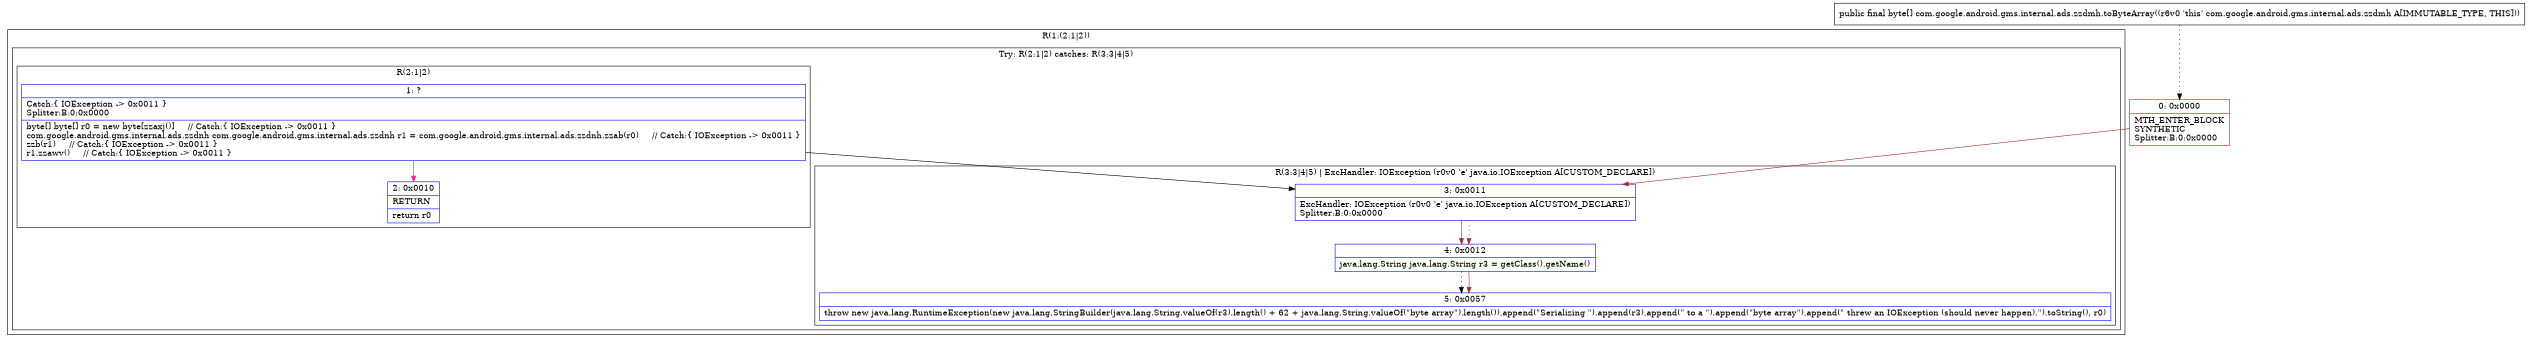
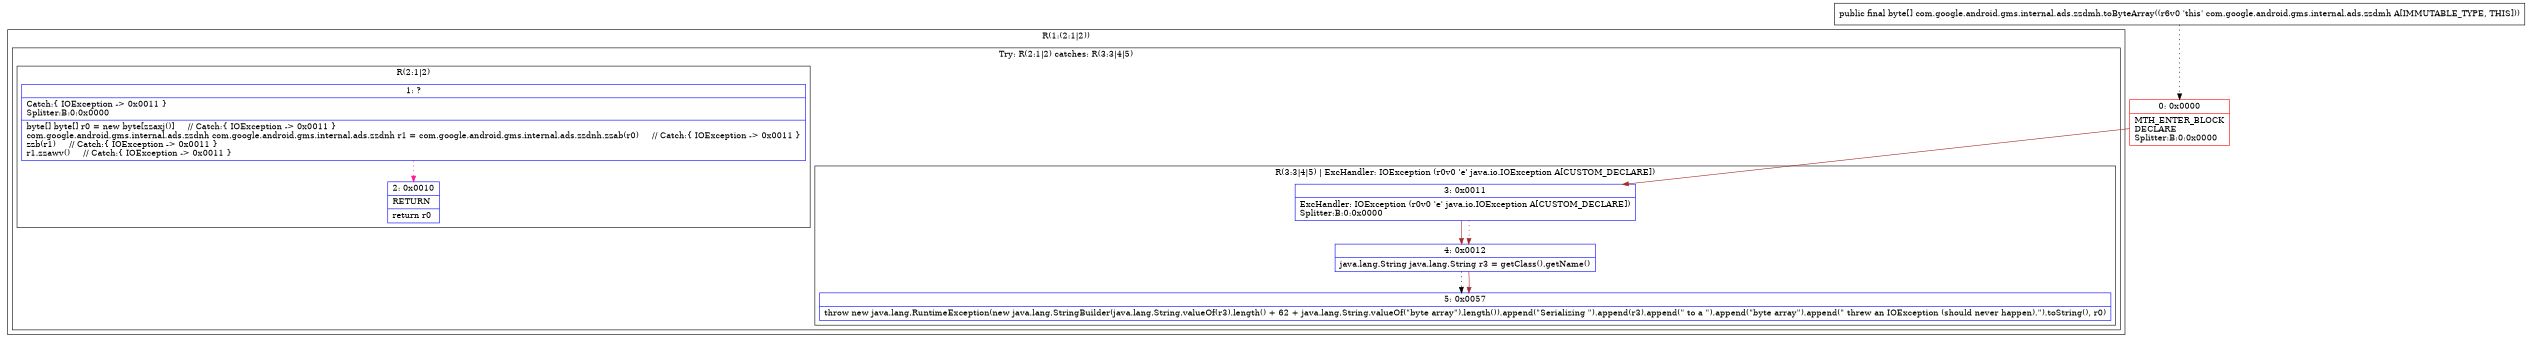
node "0: 0x0000": text "SYNTHETIC" -> "DECLARE"
edge "1: ?" -> "2: 0x0010": style solid -> dotted
edge "1: ?" -> "3: 0x0011": removed
